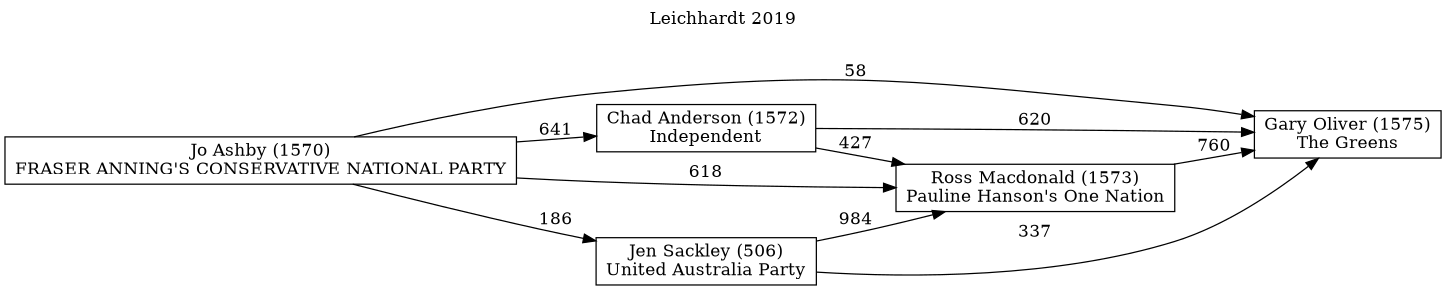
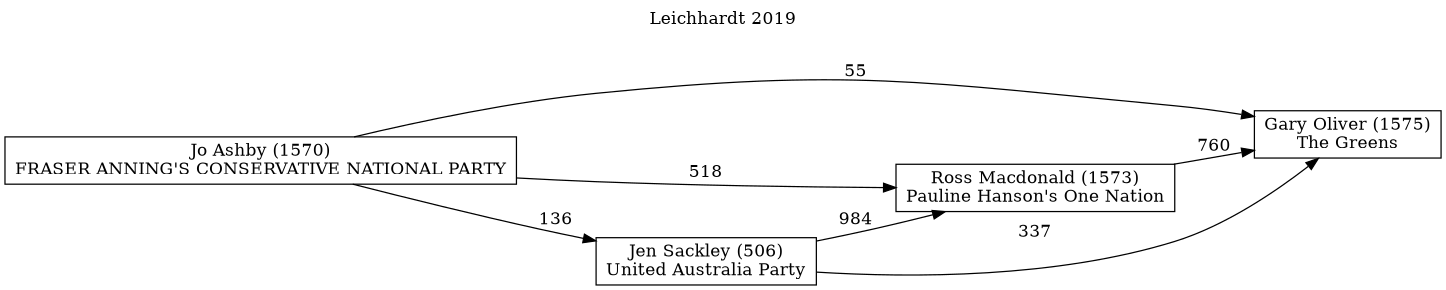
edge "Jo Ashby (1570) FRASER ANNING'S CONSERVATIVE NATIONAL PARTY" -> "Gary Oliver (1575) The Greens": label "58" -> "55"
node "Chad Anderson (1572) Independent": removed
edge "Jo Ashby (1570) FRASER ANNING'S CONSERVATIVE NATIONAL PARTY" -> "Ross Macdonald (1573) Pauline Hanson's One Nation": label "618" -> "518"
edge "Jo Ashby (1570) FRASER ANNING'S CONSERVATIVE NATIONAL PARTY" -> "Jen Sackley (506) United Australia Party": label "186" -> "136"
